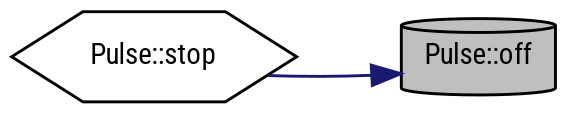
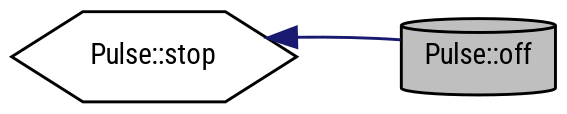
edge "Pulse::stop" -> "Pulse::off": reversed
